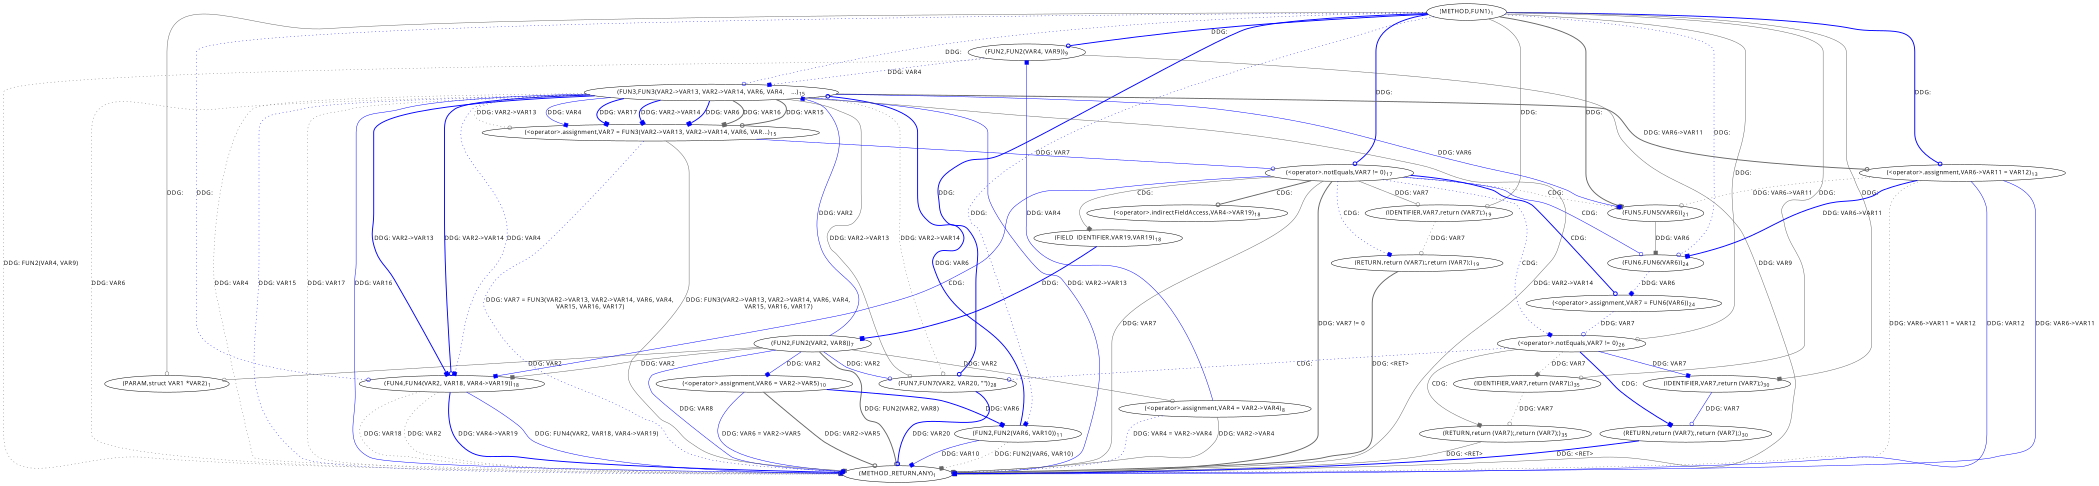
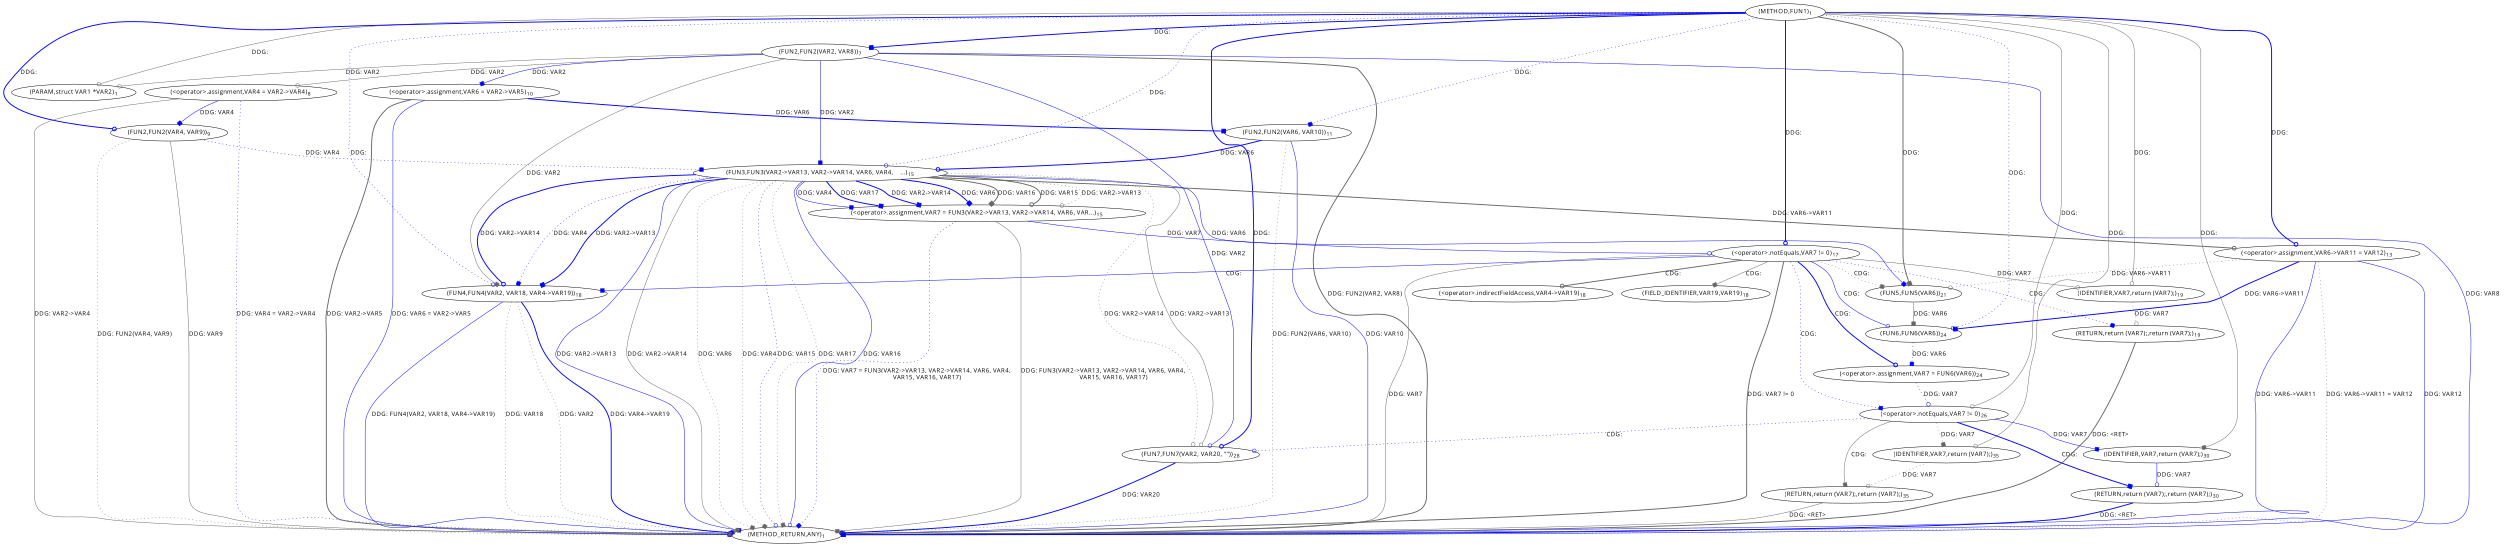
edge "(FIELD_IDENTIFIER,VAR19,VAR19)" -> "(FUN2,FUN2(VAR2, VAR8))": now "(METHOD,FUN1)" -> "(FUN2,FUN2(VAR2, VAR8))"
